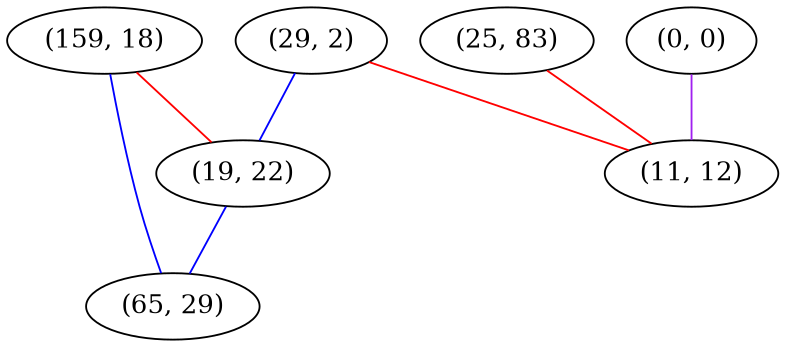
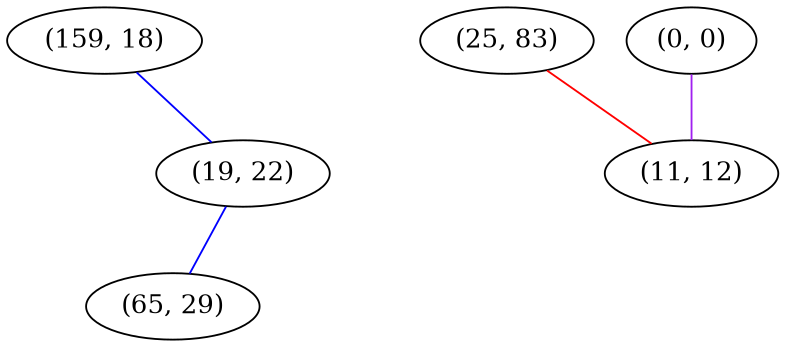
node "(29, 2)": removed
edge "(159, 18)" -- "(19, 22)": color red -> blue
edge "(159, 18)" -- "(65, 29)": removed
